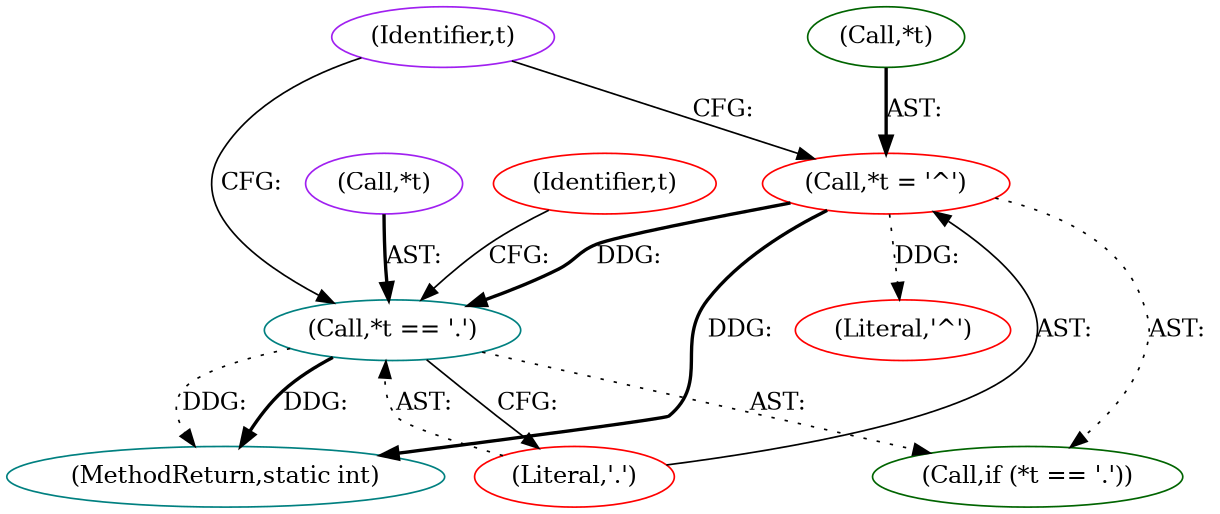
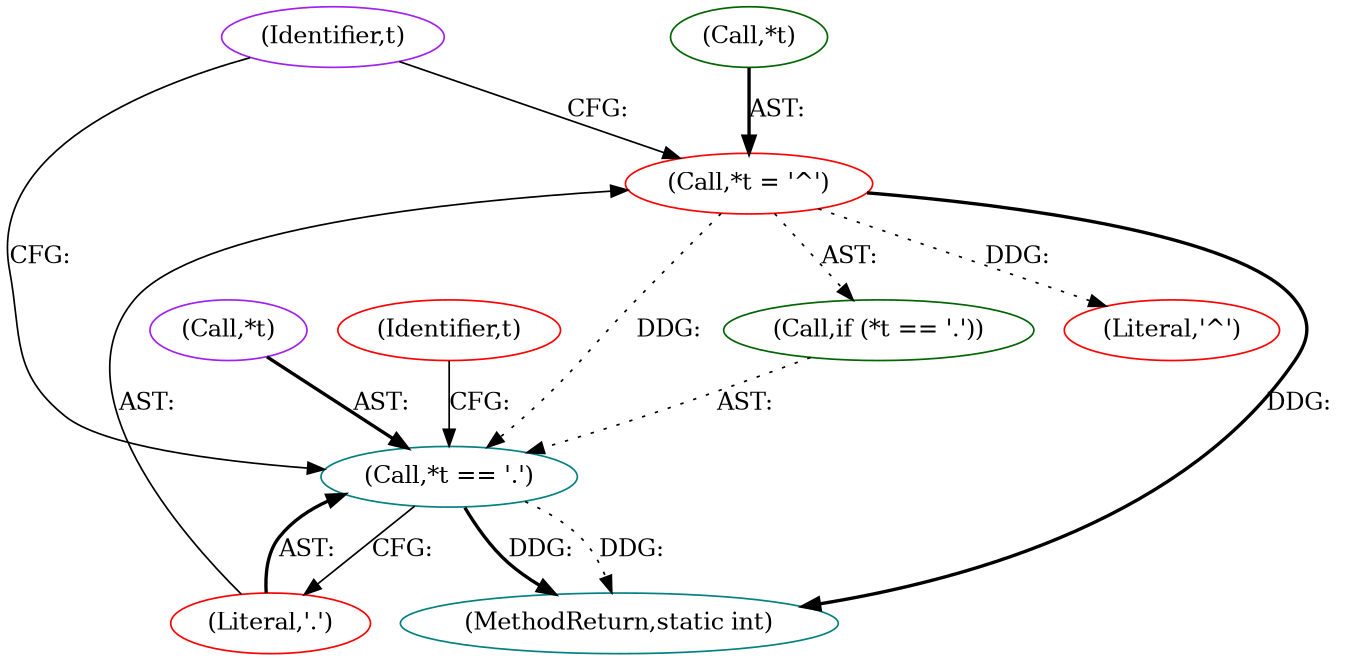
edge "(Call,*t = '^')" -> "(Call,*t == '.')": style bold -> dotted
edge "(Call,*t == '.')" -> "(Call,if (*t == '.'))": reversed
edge "(Literal,'.')" -> "(Call,*t == '.')": style dotted -> bold
